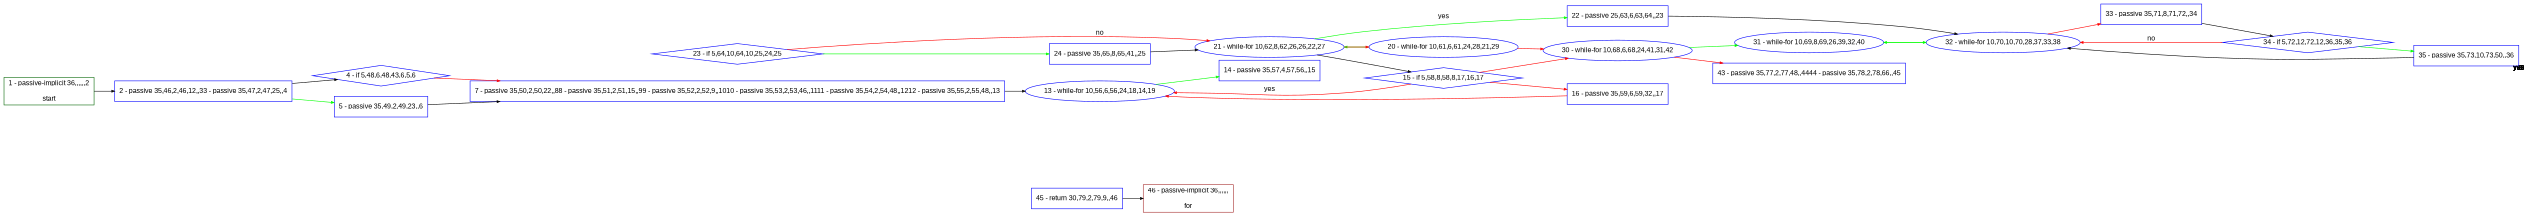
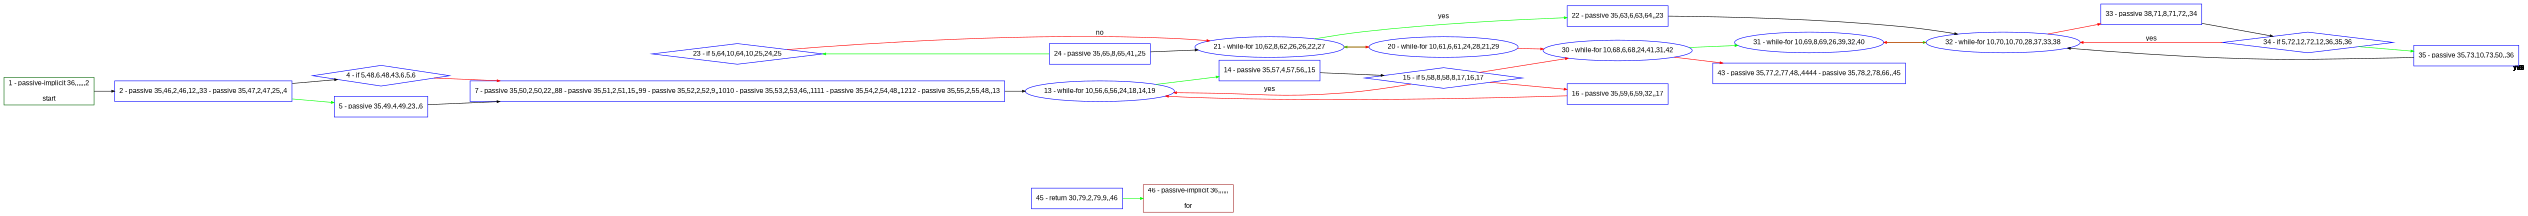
node "33 - passive 35,71,8,71,72,,34": label "33 - passive 35,71,8,71,72,,34" -> "33 - passive 38,71,8,71,72,,34"
node "22 - passive 25,63,6,63,64,,23": label "22 - passive 25,63,6,63,64,,23" -> "22 - passive 35,63,6,63,64,,23"
edge "34 - if 5,72,12,72,12,36,35,36" -> "32 - while-for 10,70,10,70,28,37,33,38": label "no" -> "yes"
edge "32 - while-for 10,70,10,70,28,37,33,38" -> "31 - while-for 10,69,8,69,26,39,32,40": color #00ff00 -> #ff0000
edge "23 - if 5,64,10,64,10,25,24,25" -> "24 - passive 35,65,8,65,41,,25": reversed
edge "21 - while-for 10,62,8,62,26,26,22,27" -> "15 - if 5,58,8,58,8,17,16,17": now "14 - passive 35,57,4,57,56,,15" -> "15 - if 5,58,8,58,8,17,16,17"
edge "34 - if 5,72,12,72,12,36,35,36" -> "35 - passive 35,73,10,73,50,,36": label "yes" -> "no"
node "5 - passive 35,49,2,49,23,,6": label "5 - passive 35,49,2,49,23,,6" -> "5 - passive 35,49,4,49,23,,6"
edge "45 - return 30,79,2,79,9,,46" -> "46 - passive-implicit 36,,,,,, for": color #000000 -> #00ff00
